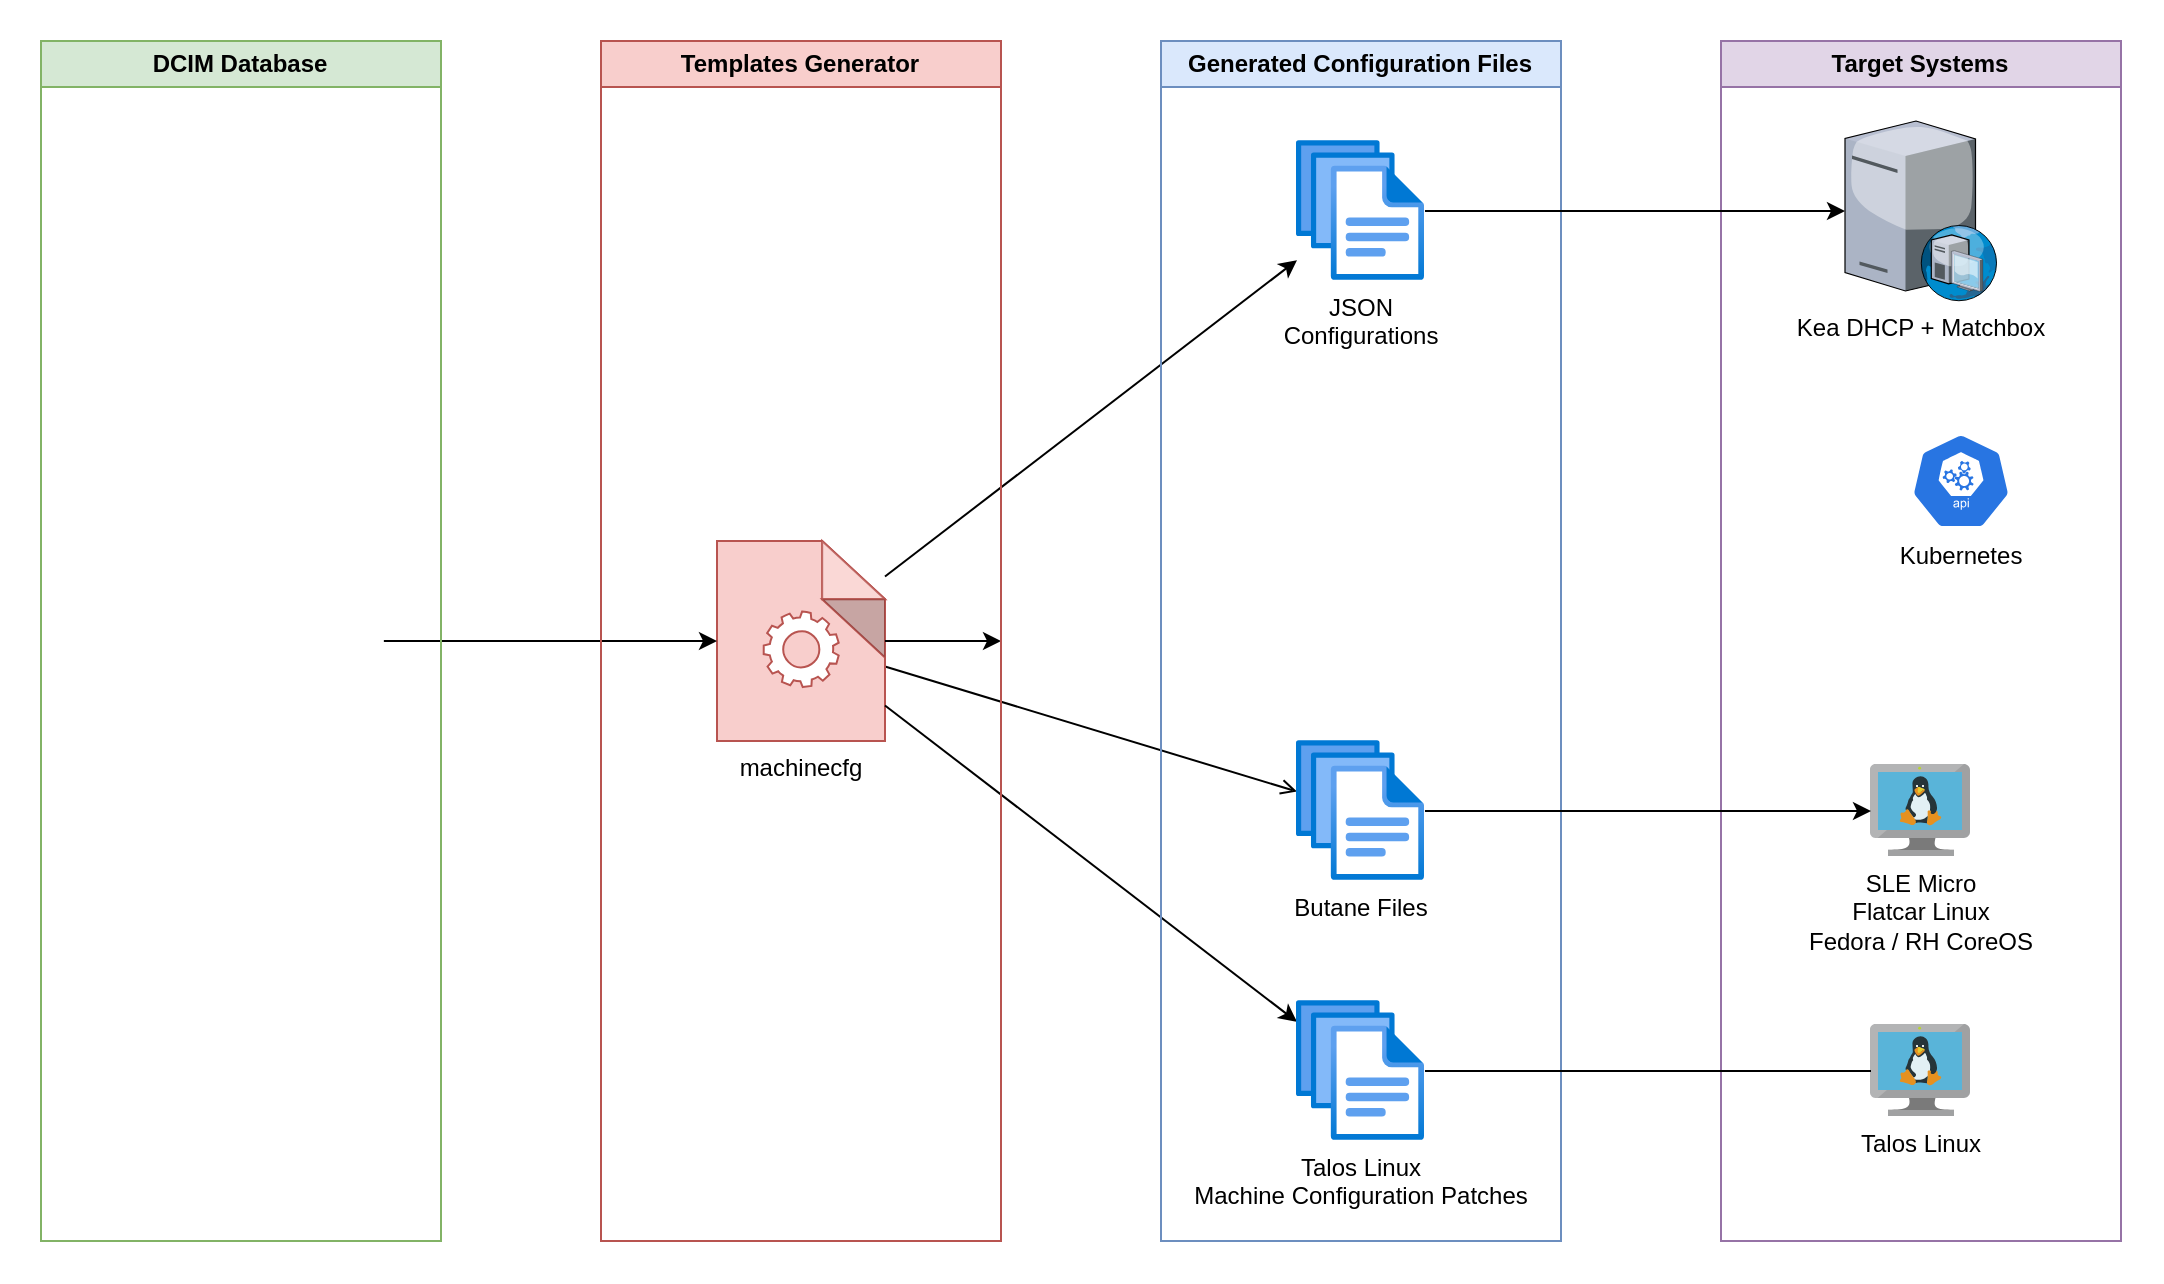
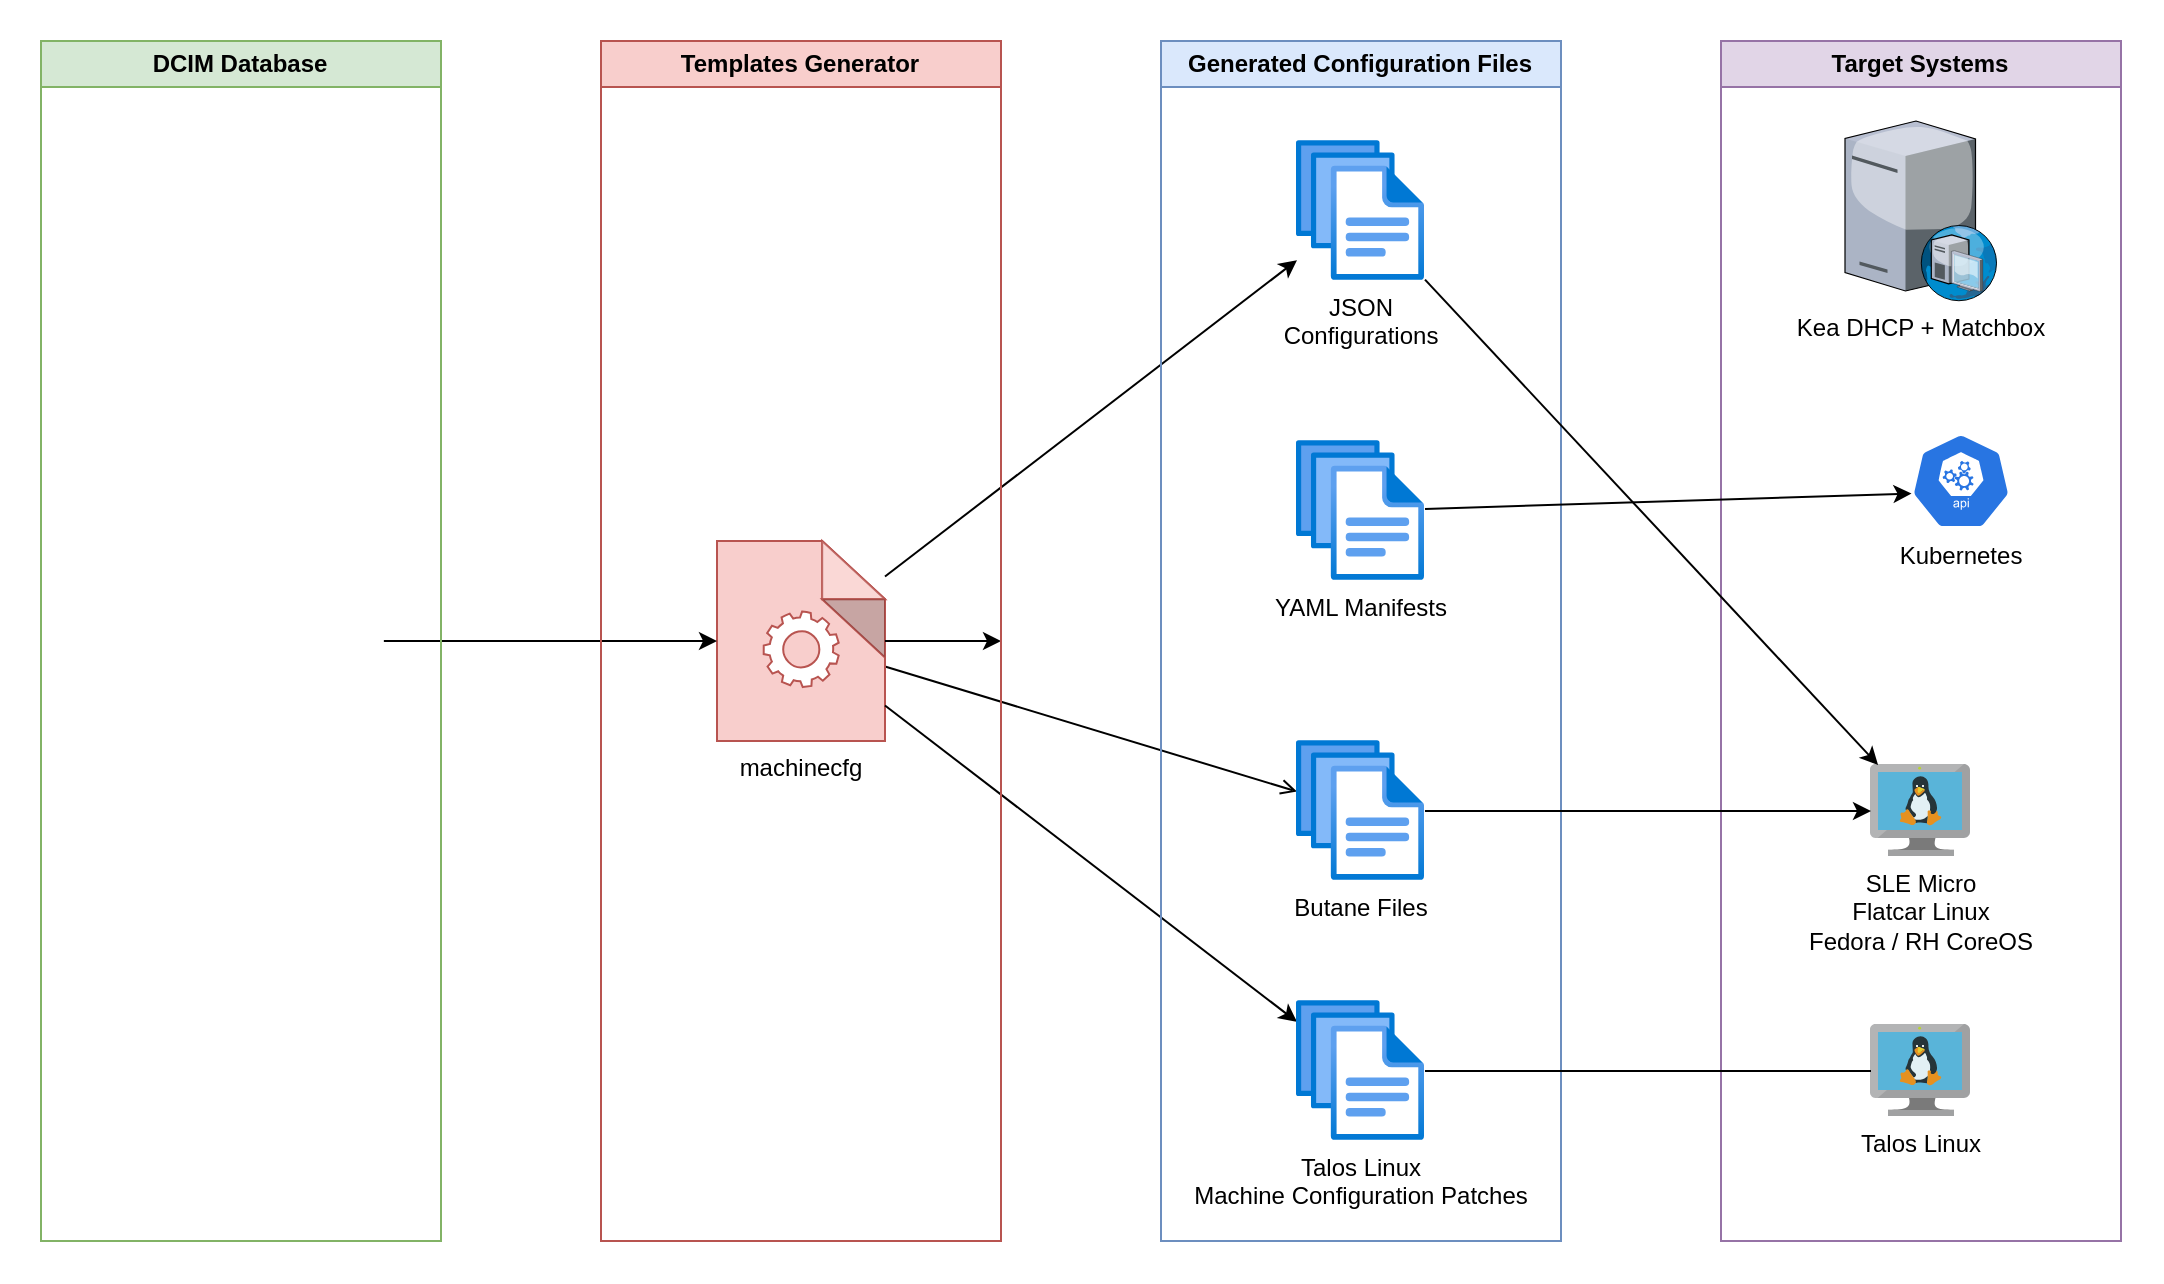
edge "JSON Configurations" -> "Kea DHCP + Matchbox": now "JSON Configurations" -> "SLE Micro Flatcar Linux Fedora / RH CoreOS"
edge "YAML Manifests" -> "Kubernetes": added
node "YAML Manifests": added
